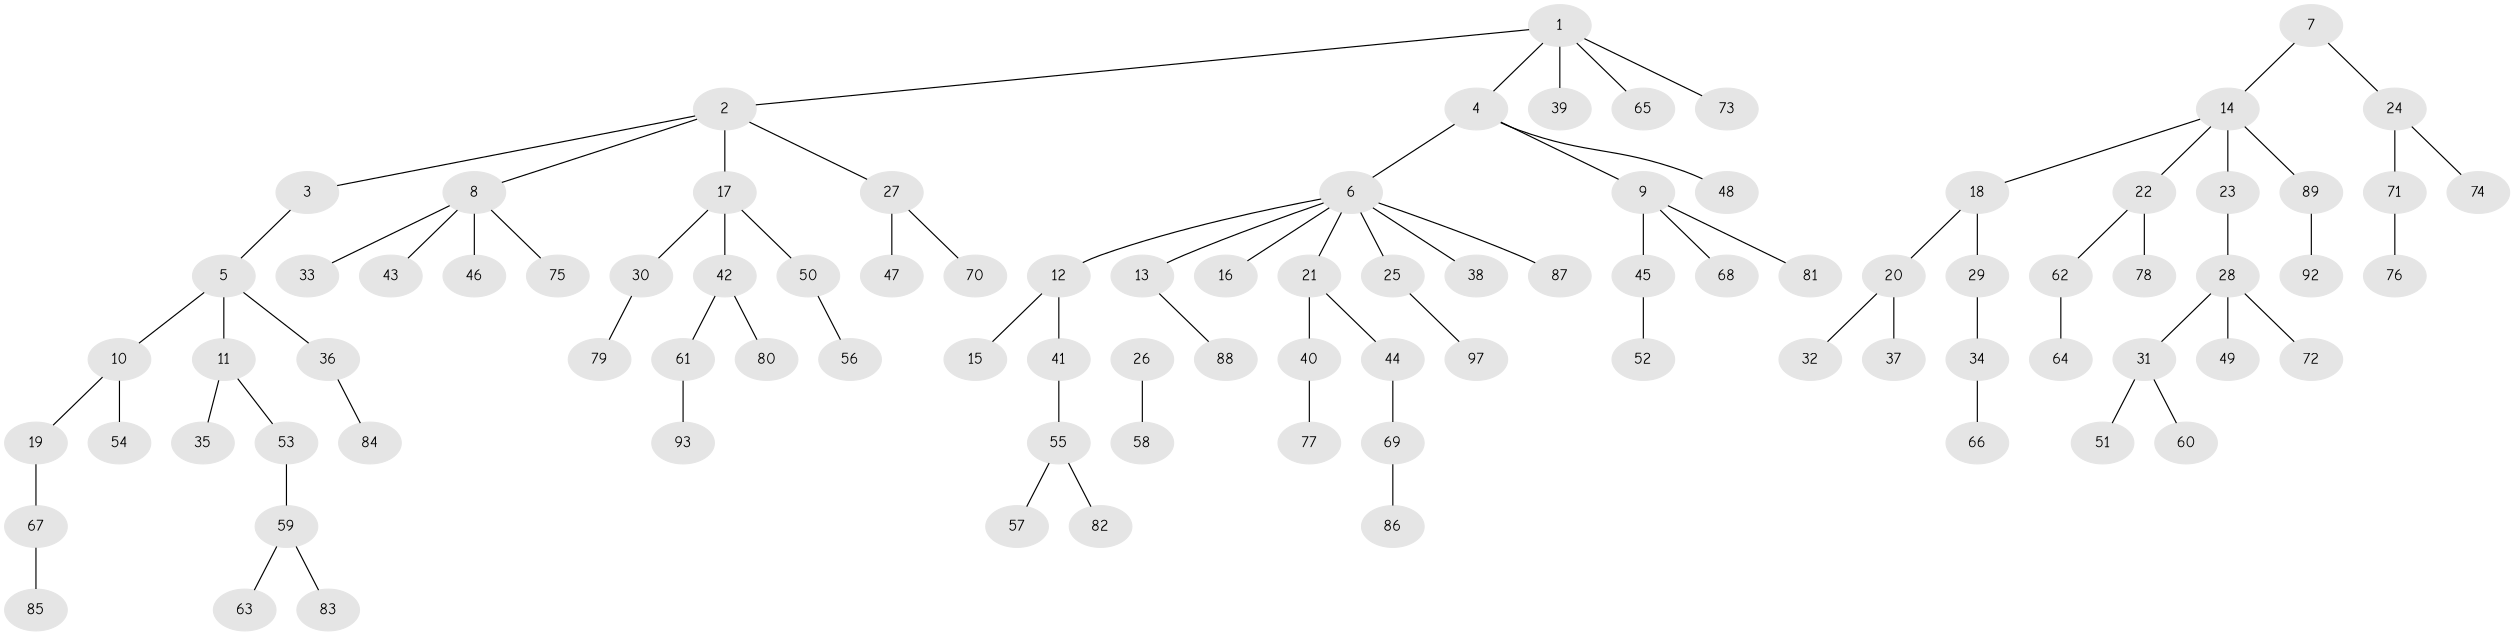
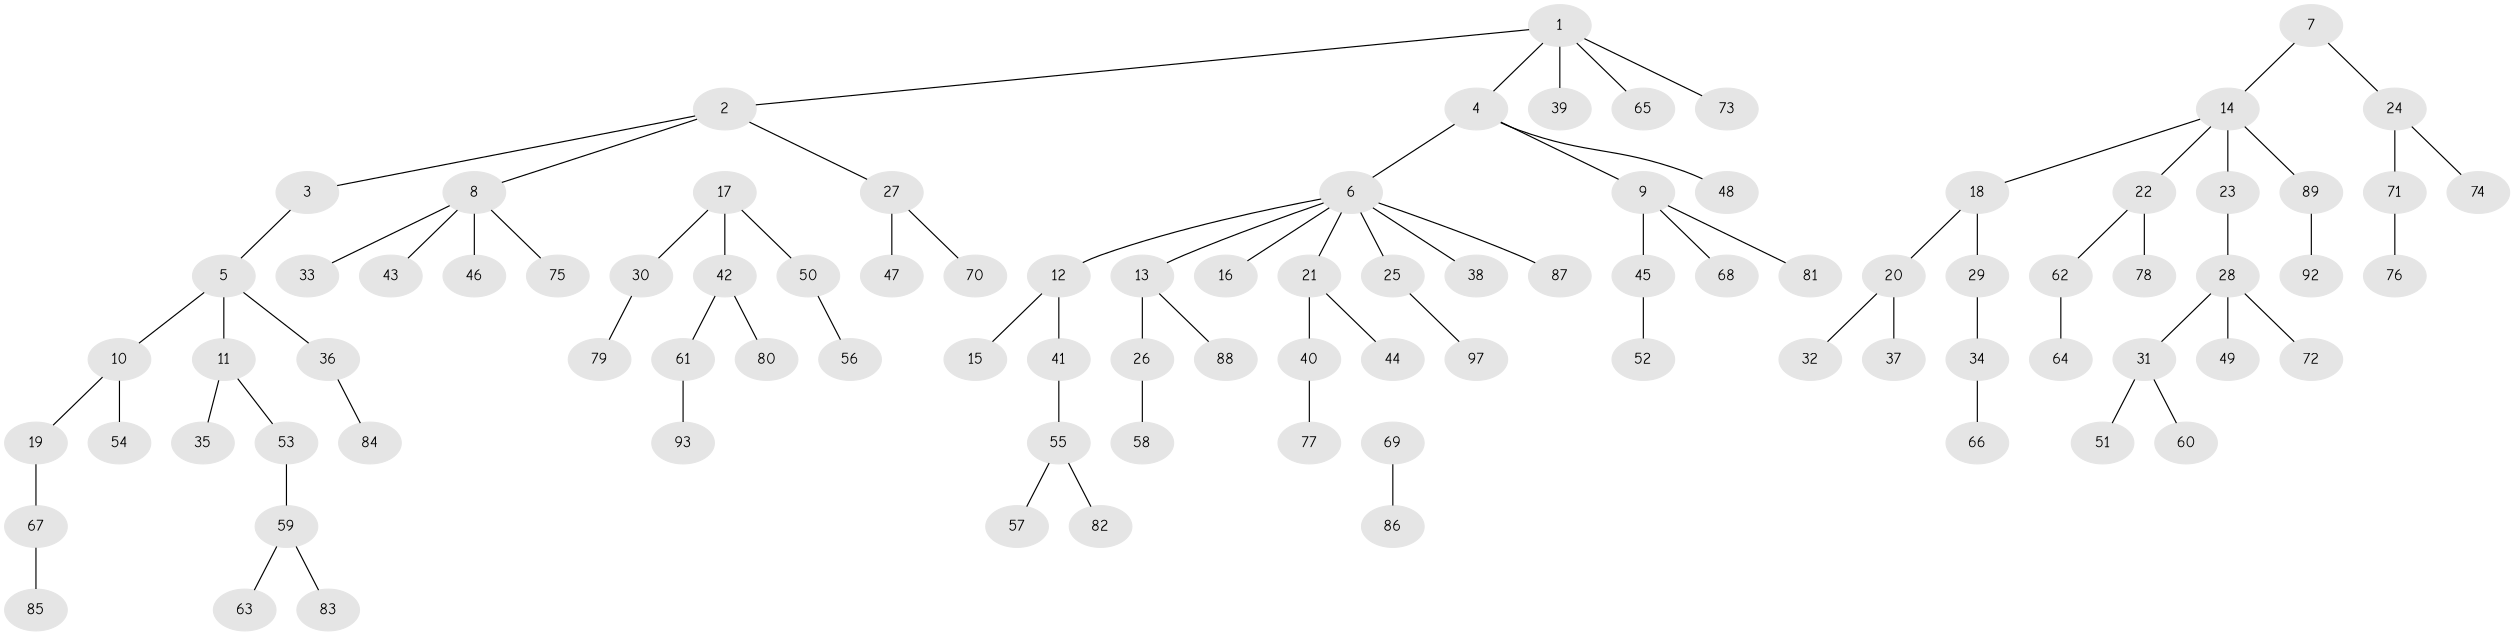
edge "2" -- "17": removed
edge "13" -- "26": added
edge "44" -- "69": removed
